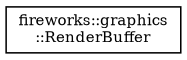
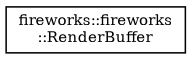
node "fireworks::graphics ::RenderBuffer": label "fireworks::graphics ::RenderBuffer" -> "fireworks::fireworks ::RenderBuffer"
